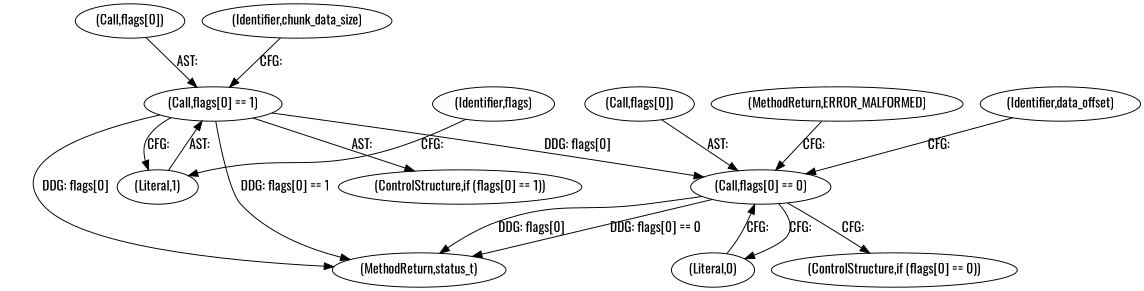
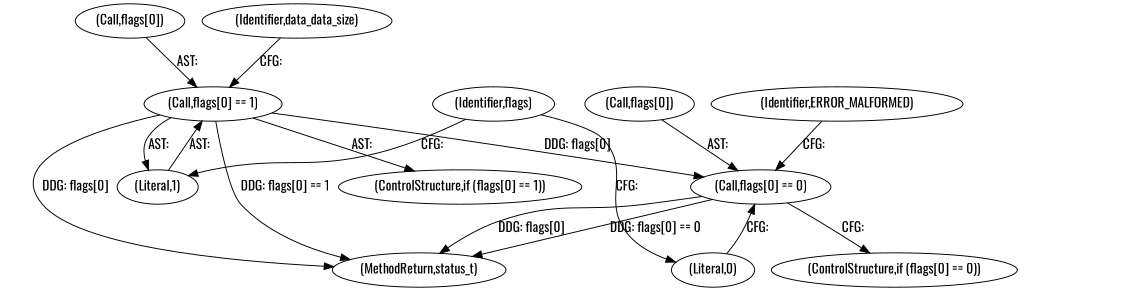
node "(Identifier,chunk_data_size)": label "(Identifier,chunk_data_size)" -> "(Identifier,data_data_size)"
node "(MethodReturn,ERROR_MALFORMED)": label "(MethodReturn,ERROR_MALFORMED)" -> "(Identifier,ERROR_MALFORMED)"
node "(Identifier,data_offset)": removed
edge "(Call,flags[0] == 1)" -> "(Literal,1)": label "CFG: " -> "AST: "
edge "(Call,flags[0] == 0)" -> "(Literal,0)": now "(Identifier,flags)" -> "(Literal,0)"
